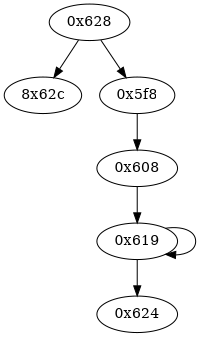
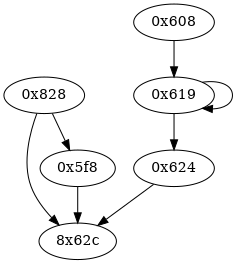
node "0x628": label "0x628" -> "0x828"
edge "0x5f8" -> "0x608": now "0x5f8" -> "8x62c"
edge "0x624" -> "8x62c": added
